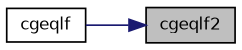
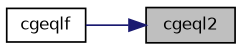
node "cgeqlf2": label "cgeqlf2" -> "cgeql2"
